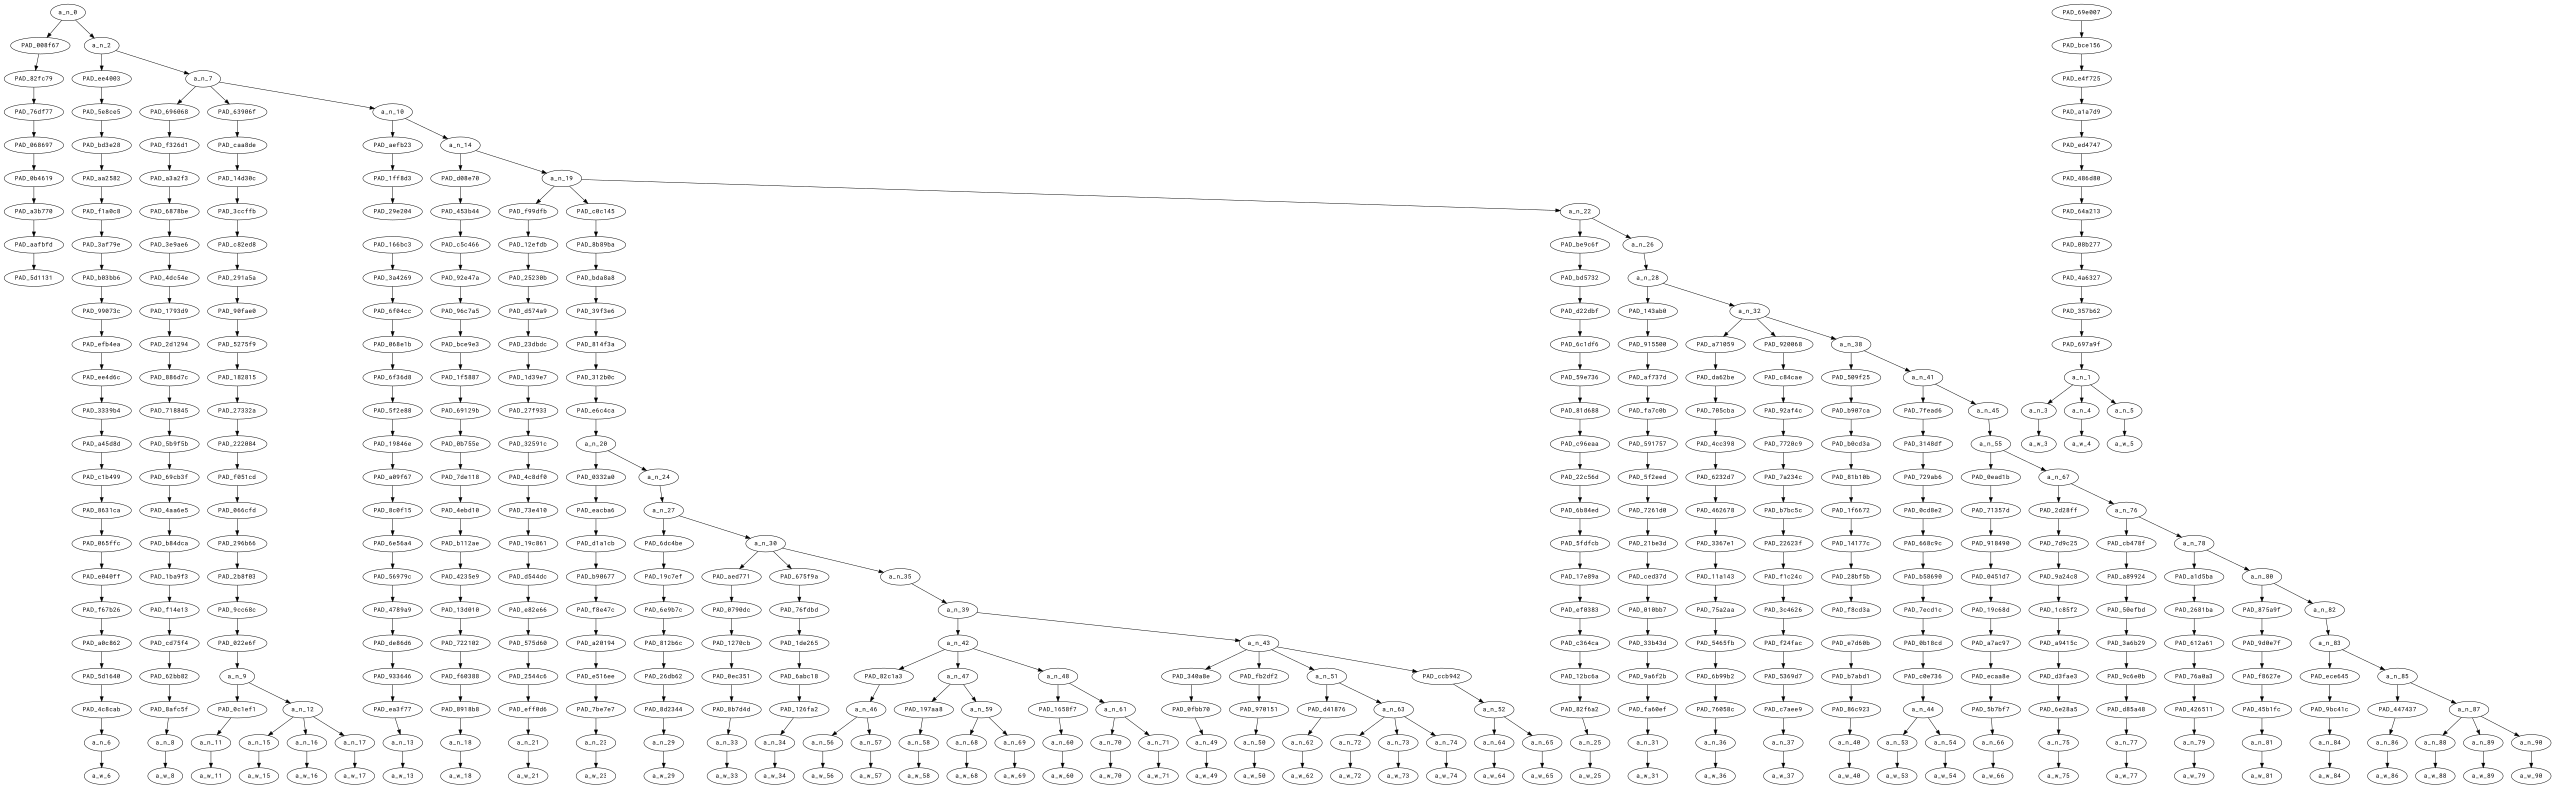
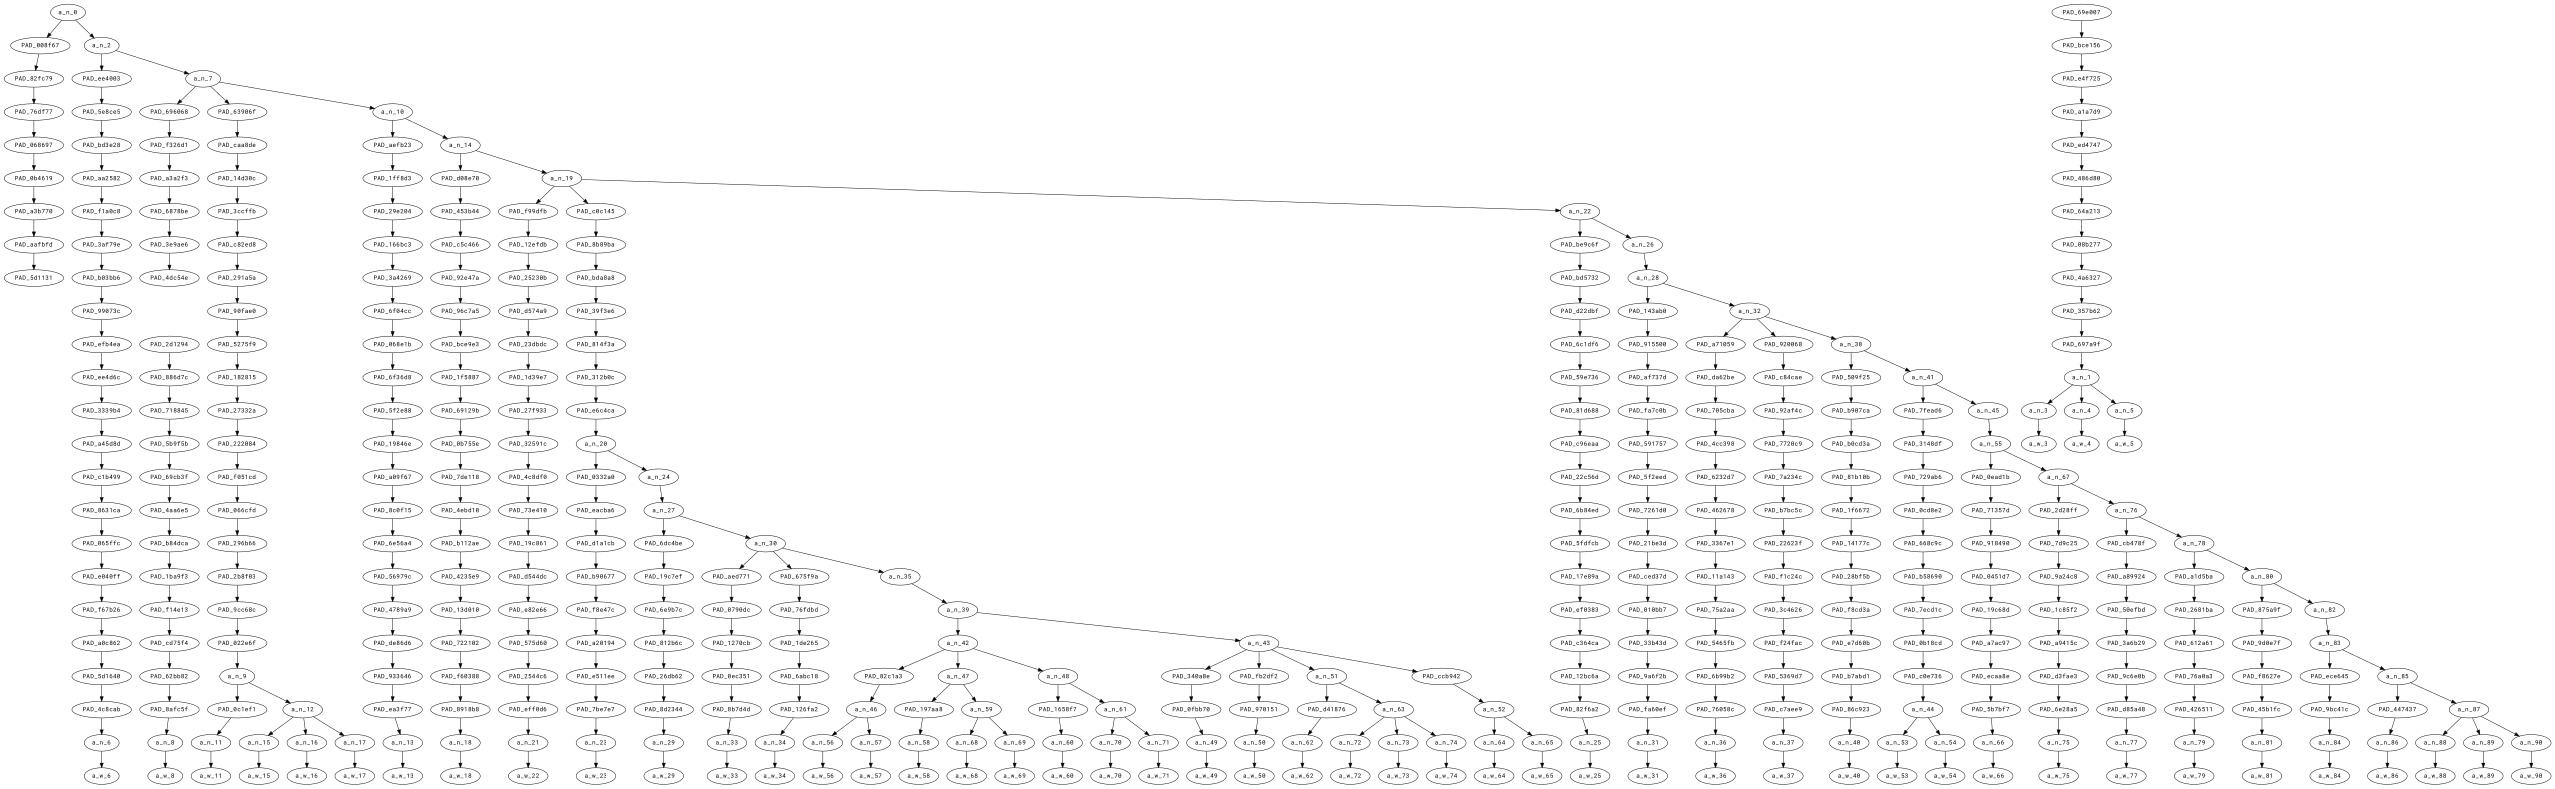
edge "PAD_29e204" -> "PAD_166bc3": added
node "PAD_1793d9": removed
edge "PAD_f8cd3a" -> "PAD_e7d60b": added
node "PAD_e516ee": label "PAD_e516ee" -> "PAD_e511ee"
node "a_w_21": label "a_w_21" -> "a_w_22"
